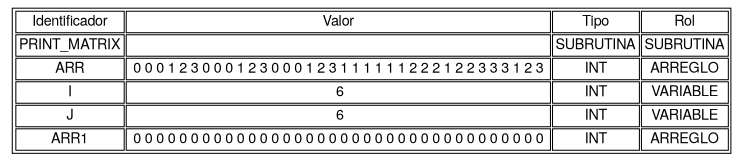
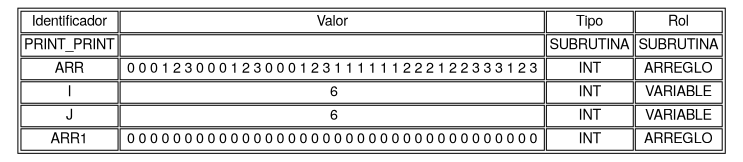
node "Identificador": text "PRINT_MATRIX" -> "PRINT_PRINT"
